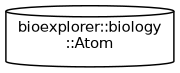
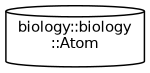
node "bioexplorer::biology ::Atom": label "bioexplorer::biology ::Atom" -> "biology::biology ::Atom"
